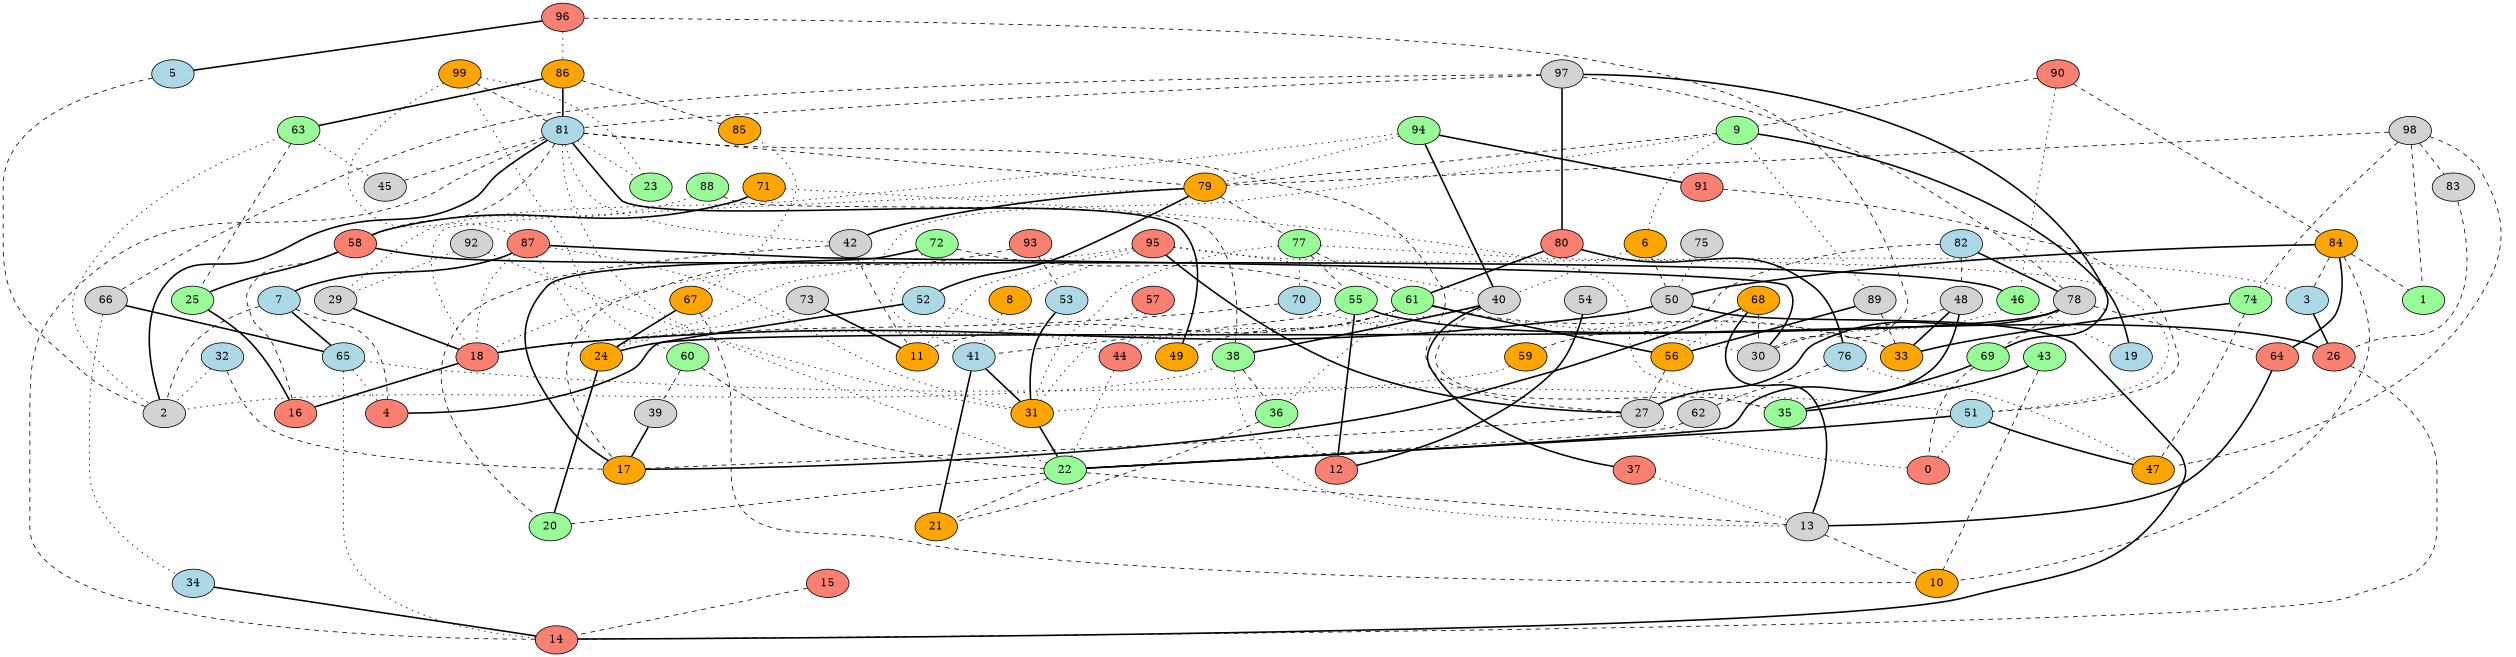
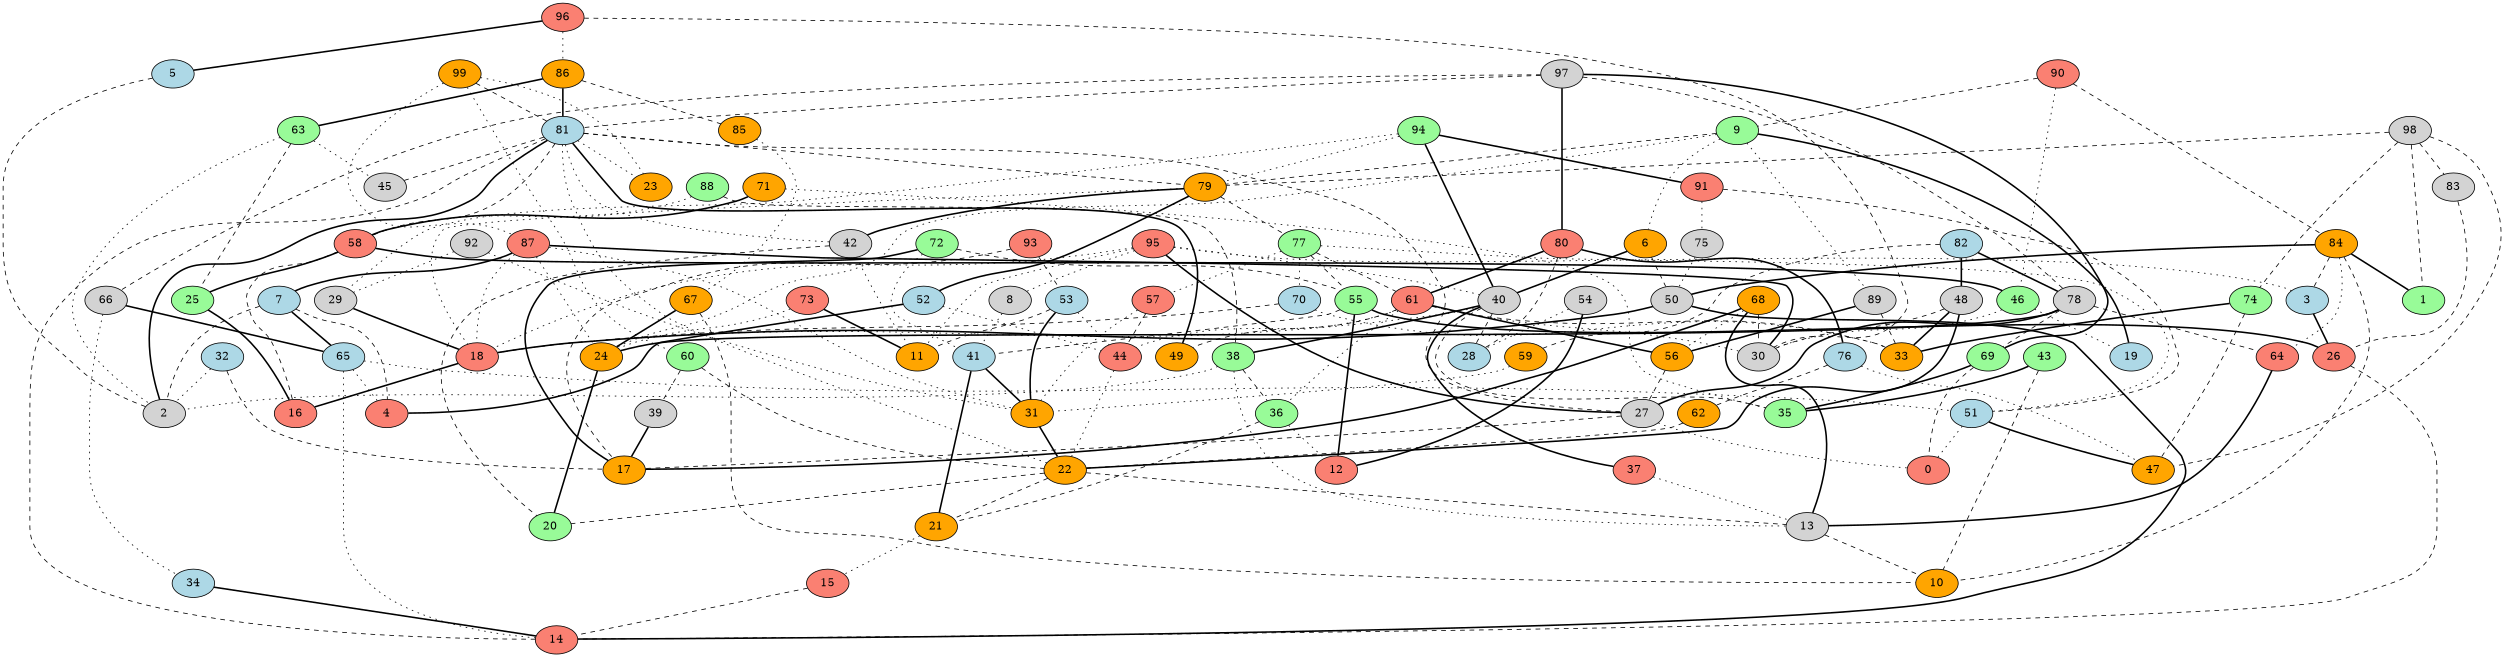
node "23": fillcolor palegreen -> orange
edge "91" -- "75": added
edge "84" -- "1": style dashed -> bold
edge "82" -- "48": style dashed -> bold
edge "6" -- "40": style dotted -> bold
edge "77" -- "31": now "77" -- "57"
node "73": fillcolor lightgrey -> salmon
node "8": fillcolor orange -> lightgrey
node "61": fillcolor palegreen -> salmon
edge "42" -- "11": style dashed -> dotted
edge "84" -- "64": style bold -> dotted
edge "57" -- "44": style dotted -> dashed
edge "53" -- "44": added
edge "61" -- "11": now "53" -- "11"
node "28": added
node "62": fillcolor lightgrey -> orange
edge "51" -- "22": removed
node "22": fillcolor palegreen -> orange
edge "21" -- "15": added
